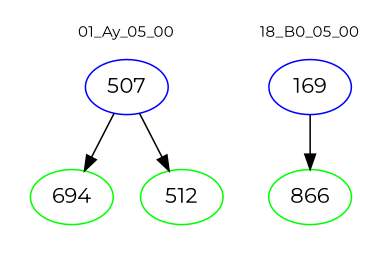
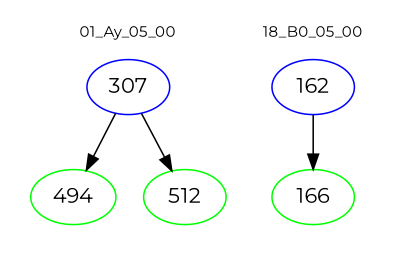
node "507": label "507" -> "307"
node "169": label "169" -> "162"
node "694": label "694" -> "494"
node "866": label "866" -> "166"
